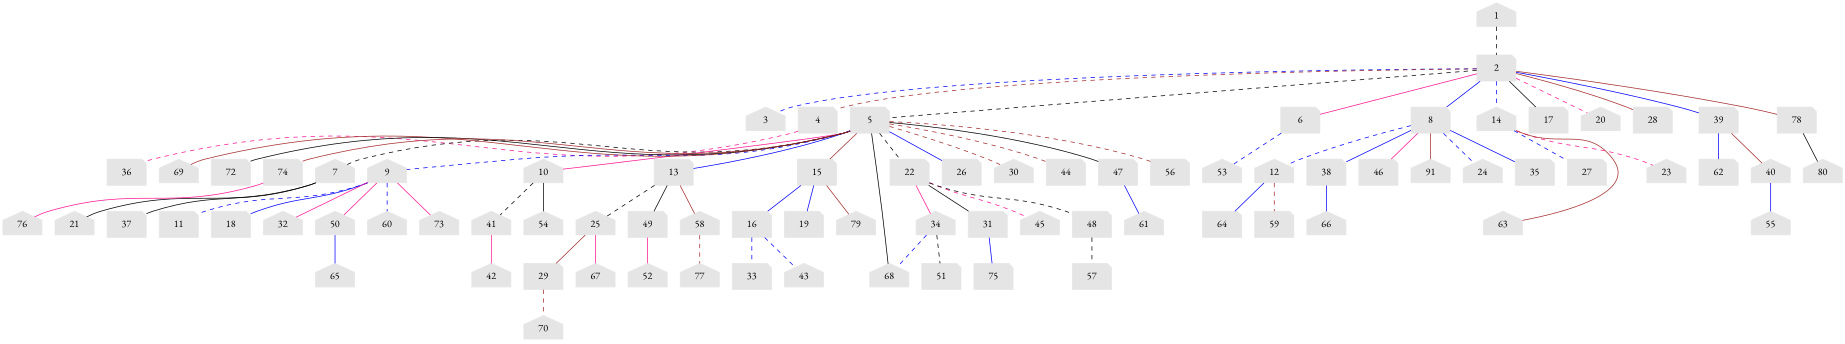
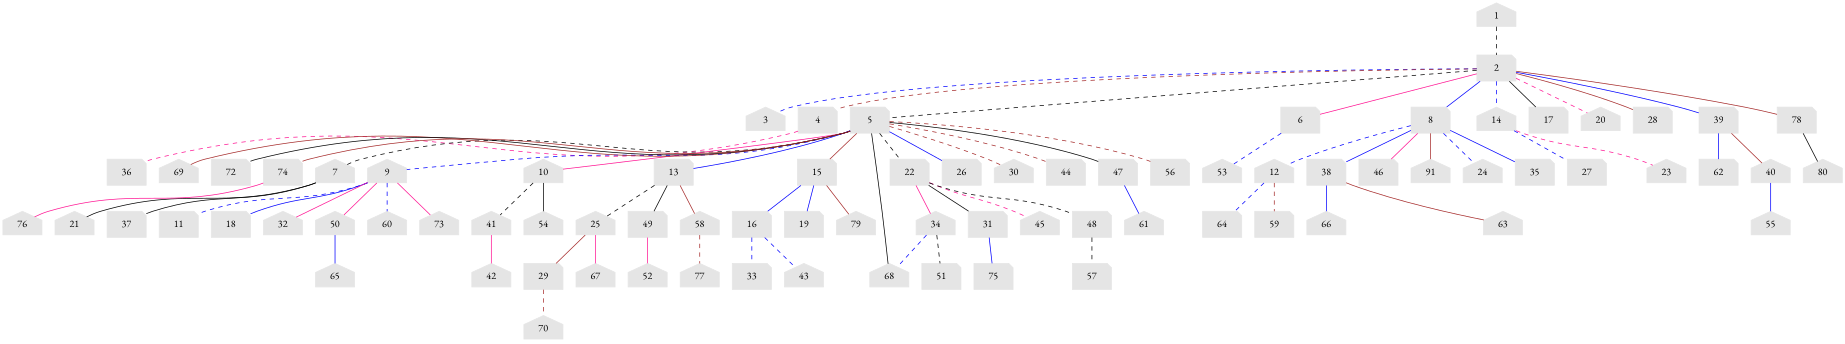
edge "14" -- "63": now "38" -- "63"
edge "12" -- "64": style solid -> dashed
